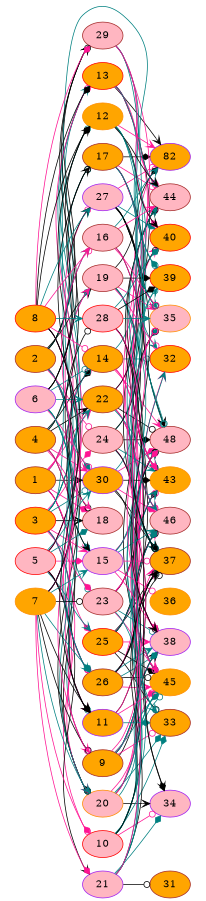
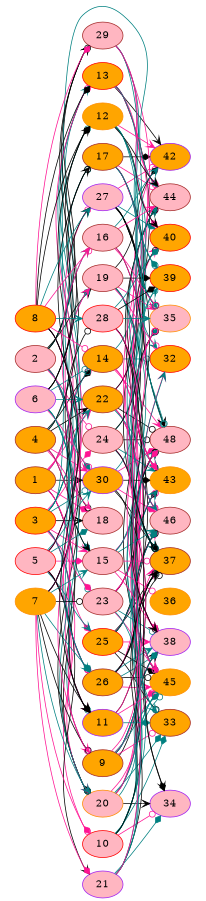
node "82": label "82" -> "42"
node "2": fillcolor orange -> lightpink
edge "24" -> "48": arrowhead diamond -> odot
node "15": color purple -> brown
node "31": removed
